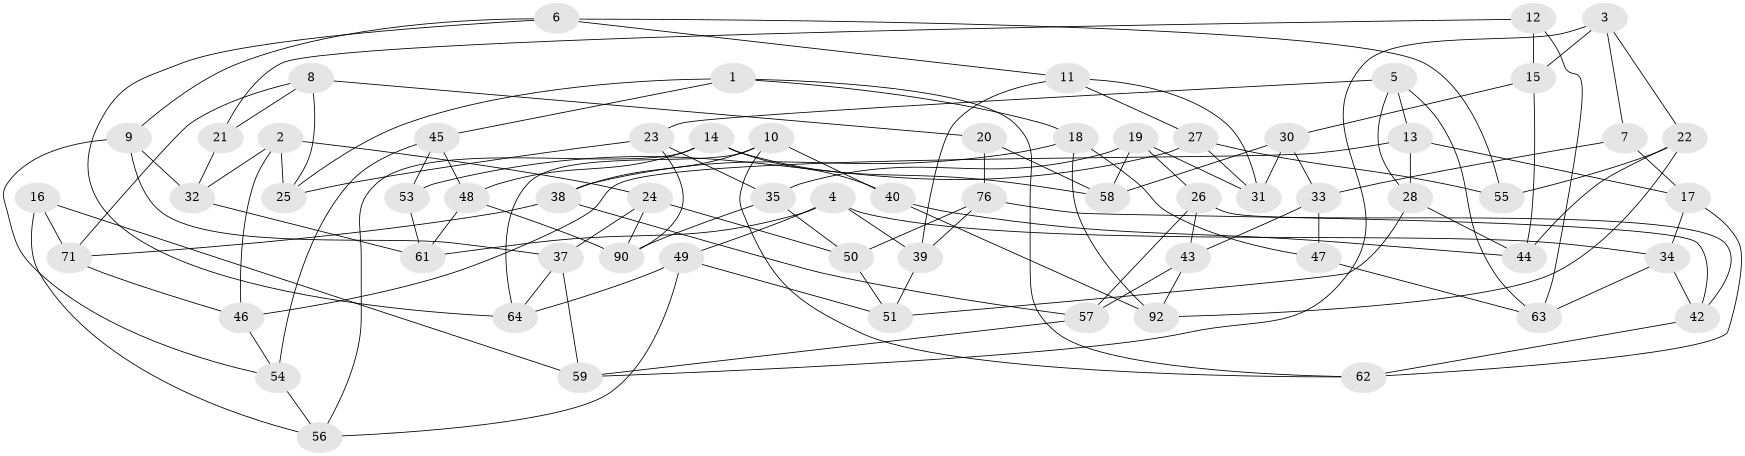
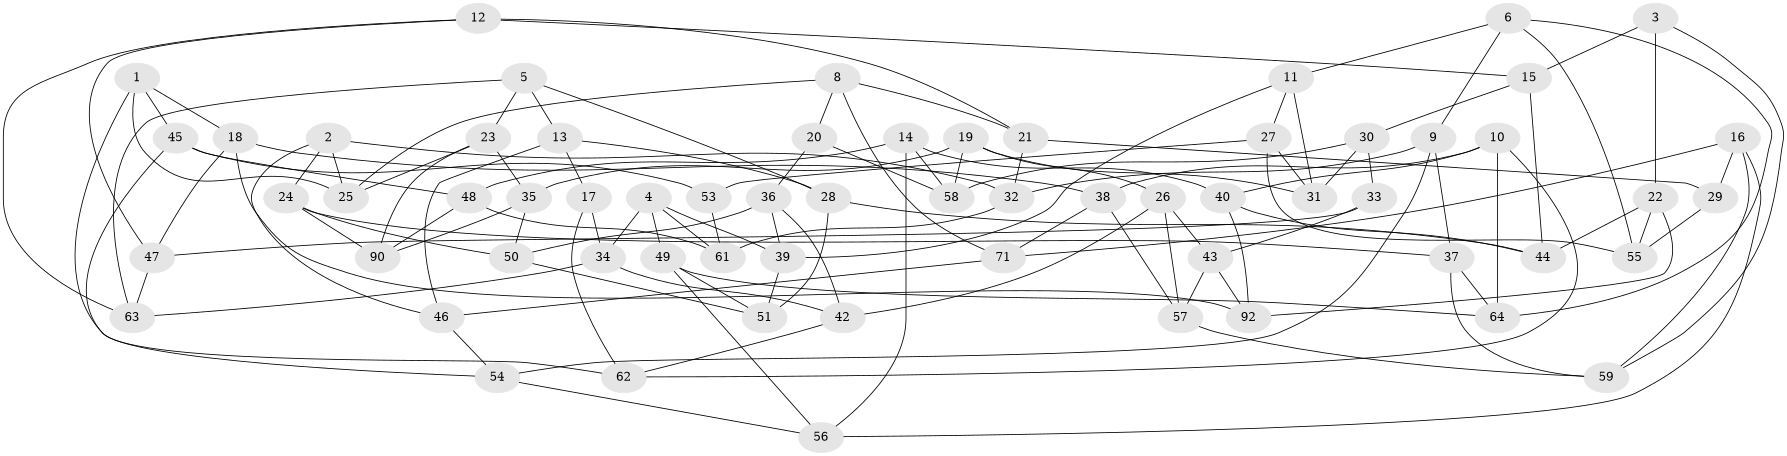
edge "12" -- "47": added
node "7": removed
node "76": label "76" -> "36"
node "29": added
